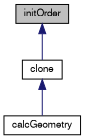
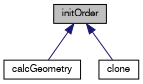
edge "calcGeometry" -> "clone": now "calcGeometry" -> "initOrder"
